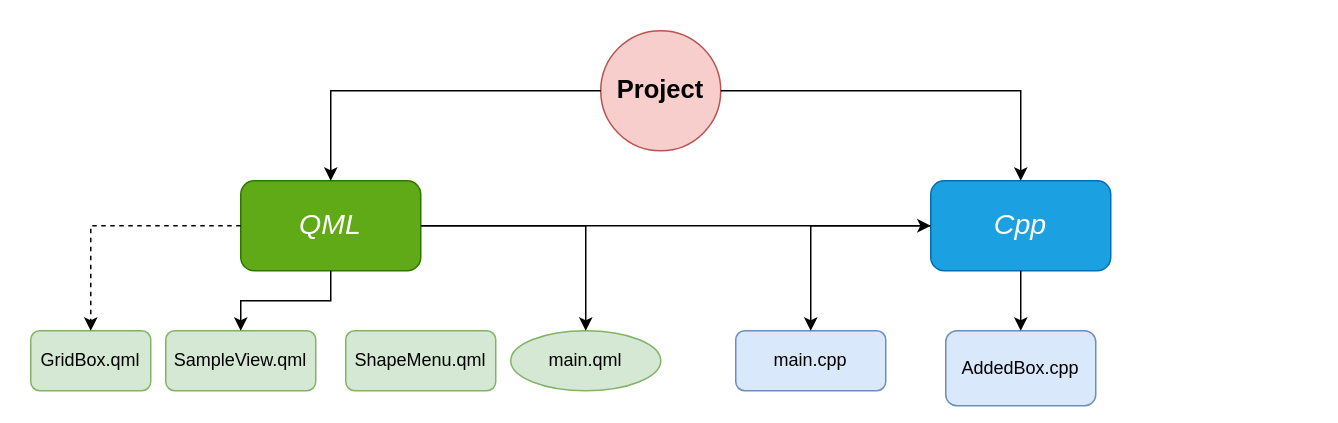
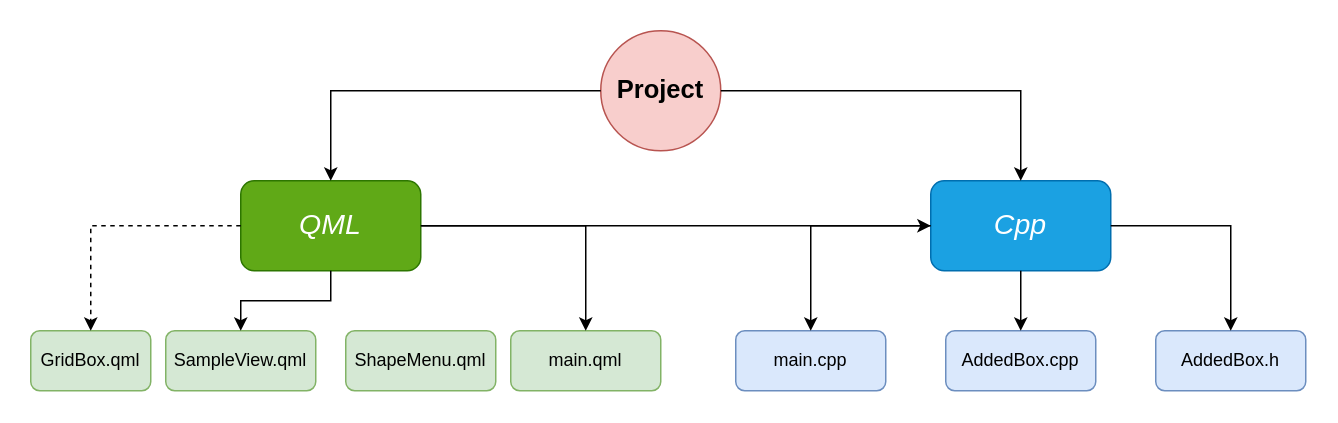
edge "Cpp" -> "AddedBox.h": added
node "main.qml": shape ellipse -> rounded rectangle
node "AddedBox.h": added
node "AddedBox.cpp": size 150x75 -> 150x60
